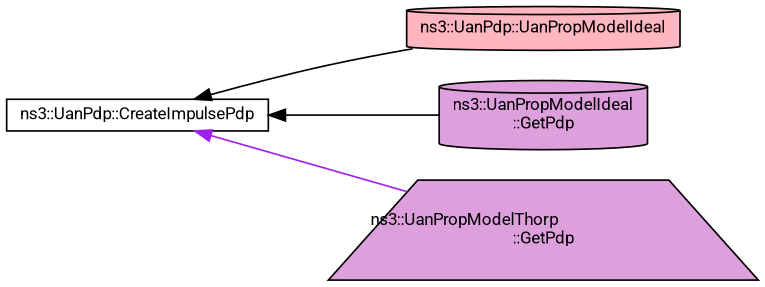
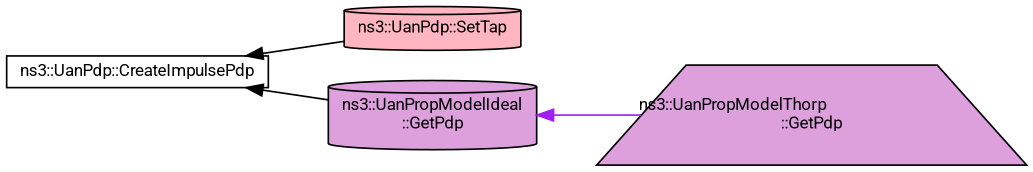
node "ns3::UanPdp::UanPropModelIdeal": label "ns3::UanPdp::UanPropModelIdeal" -> "ns3::UanPdp::SetTap"
edge "ns3::UanPropModelThorp ::GetPdp" -> "ns3::UanPdp::CreateImpulsePdp": now "ns3::UanPropModelThorp ::GetPdp" -> "ns3::UanPropModelIdeal ::GetPdp"
